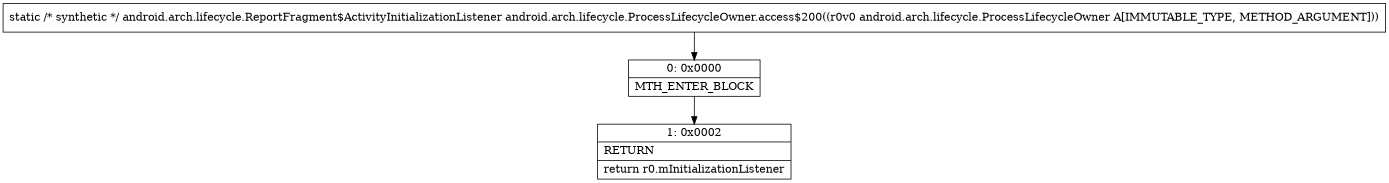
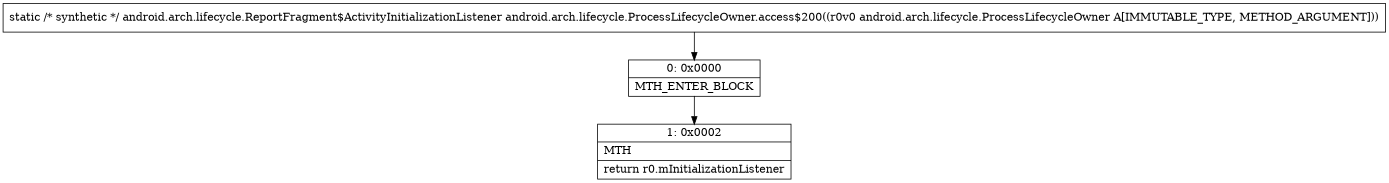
node "1: 0x0002": text "RETURN" -> "MTH"
